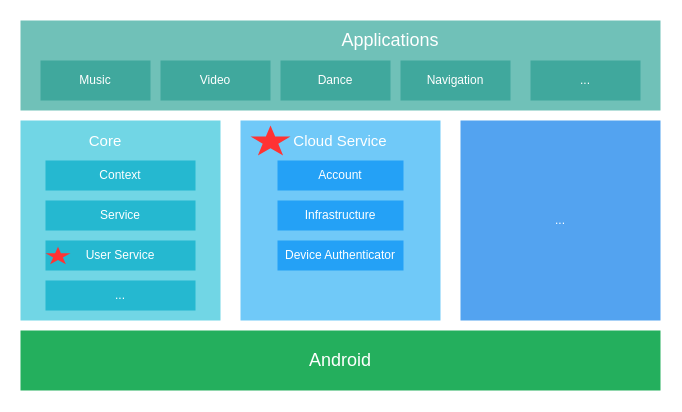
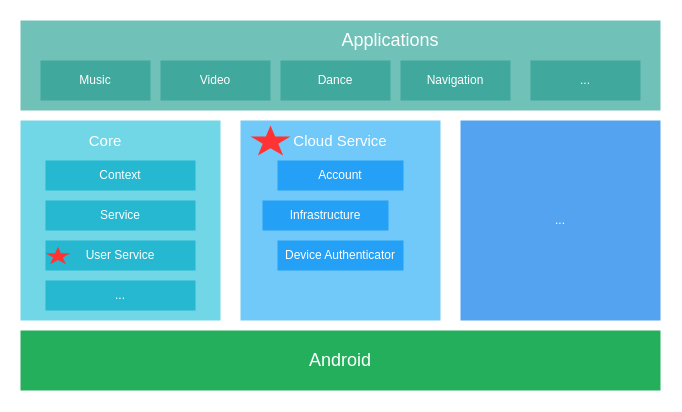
node "Infrastructure": moved (341, 216) -> (326, 216)
